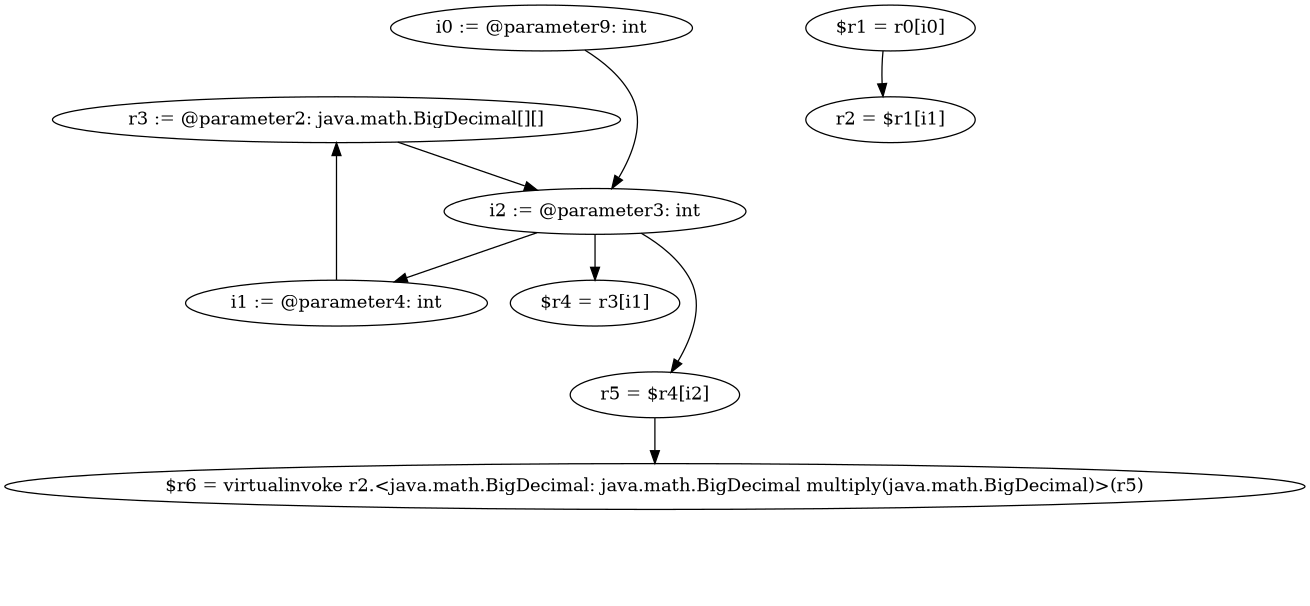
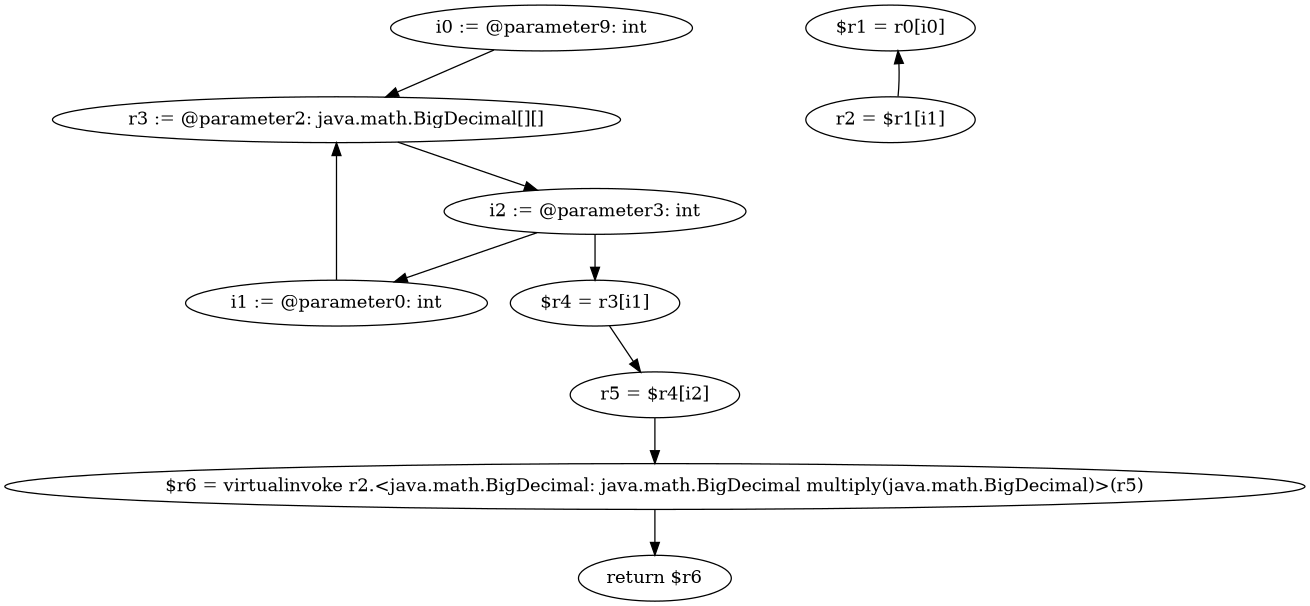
edge "$r1 = r0[i0]" -> "r2 = $r1[i1]": reversed
edge "i0 := @parameter9: int" -> "i2 := @parameter3: int": now "i0 := @parameter9: int" -> "r3 := @parameter2: java.math.BigDecimal[][]"
edge "i2 := @parameter3: int" -> "r5 = $r4[i2]": now "$r4 = r3[i1]" -> "r5 = $r4[i2]"
node "i1 := @parameter4: int": label "i1 := @parameter4: int" -> "i1 := @parameter0: int"
node "return $r6": added
